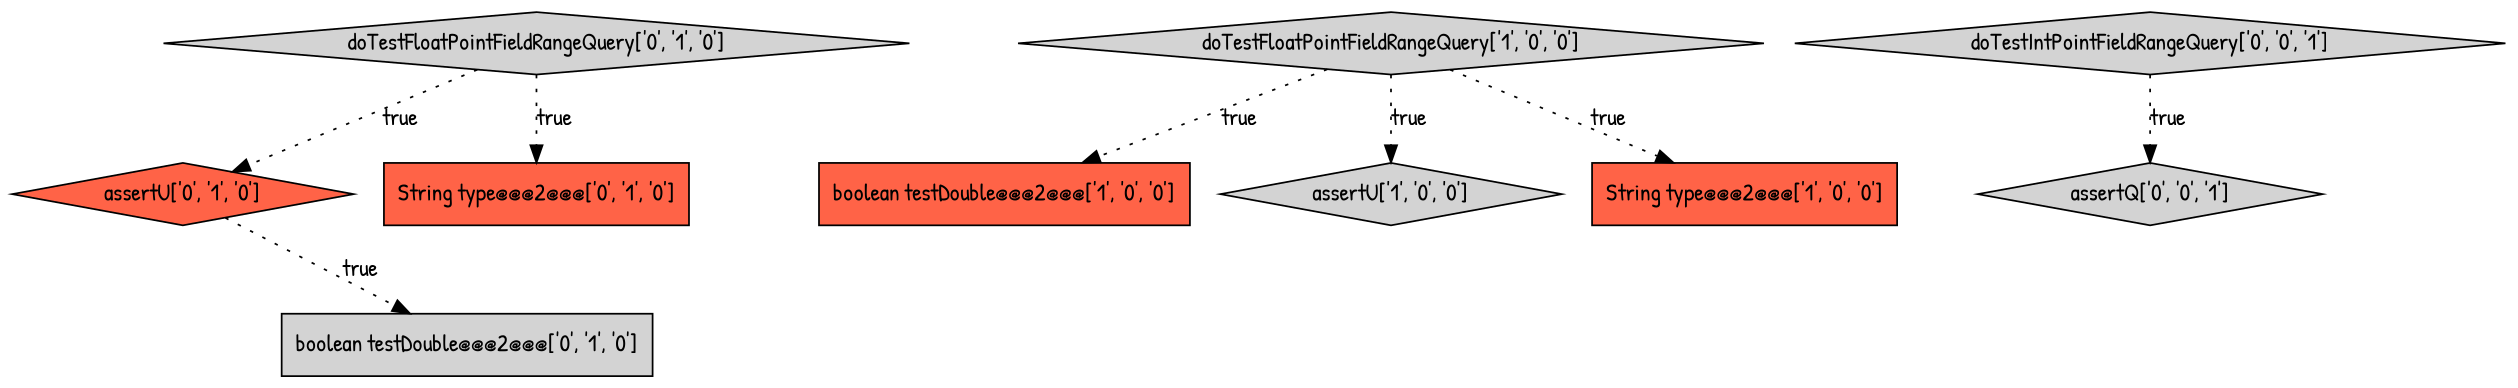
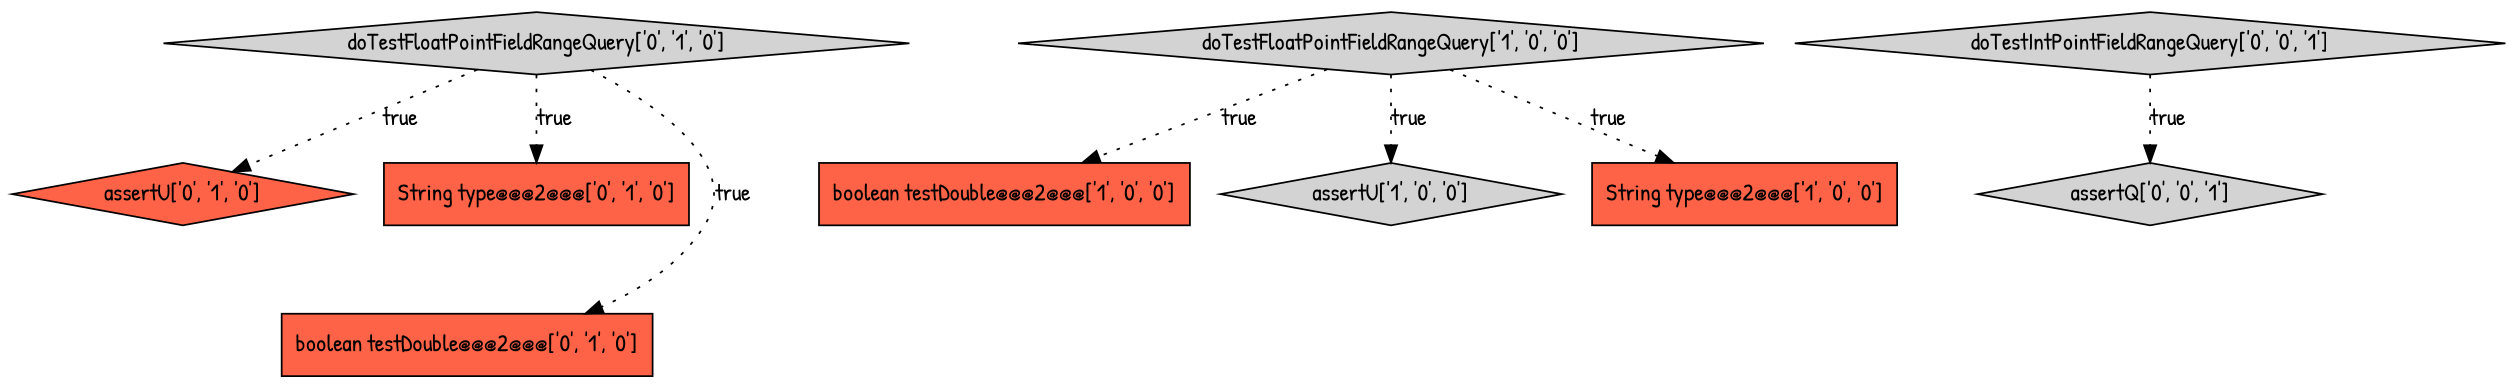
edge "assertU['0', '1', '0']" -> "boolean testDouble@@@2@@@['0', '1', '0']": now "doTestFloatPointFieldRangeQuery['0', '1', '0']" -> "boolean testDouble@@@2@@@['0', '1', '0']"
node "boolean testDouble@@@2@@@['0', '1', '0']": fillcolor lightgray -> tomato
